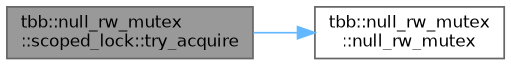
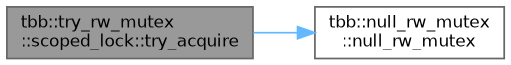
node "tbb::null_rw_mutex ::scoped_lock::try_acquire": label "tbb::null_rw_mutex ::scoped_lock::try_acquire" -> "tbb::try_rw_mutex ::scoped_lock::try_acquire"
